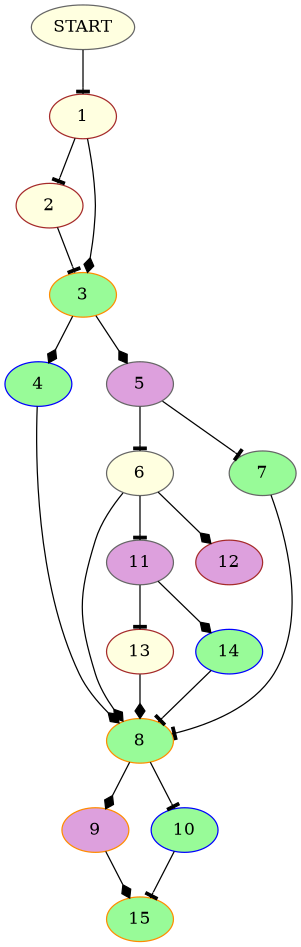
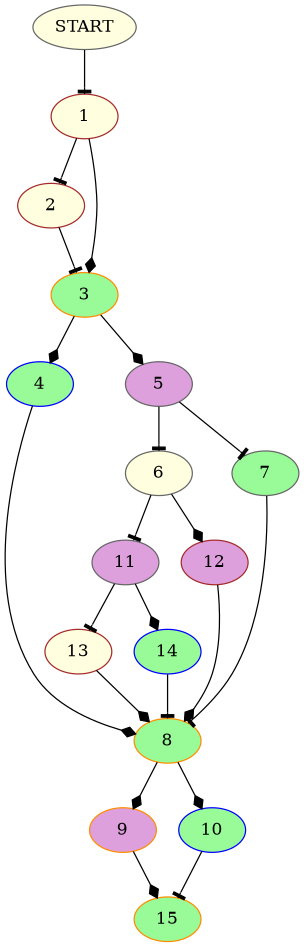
edge "6" -> "8": now "12" -> "8"
edge "8" -> "10": arrowhead tee -> diamond
